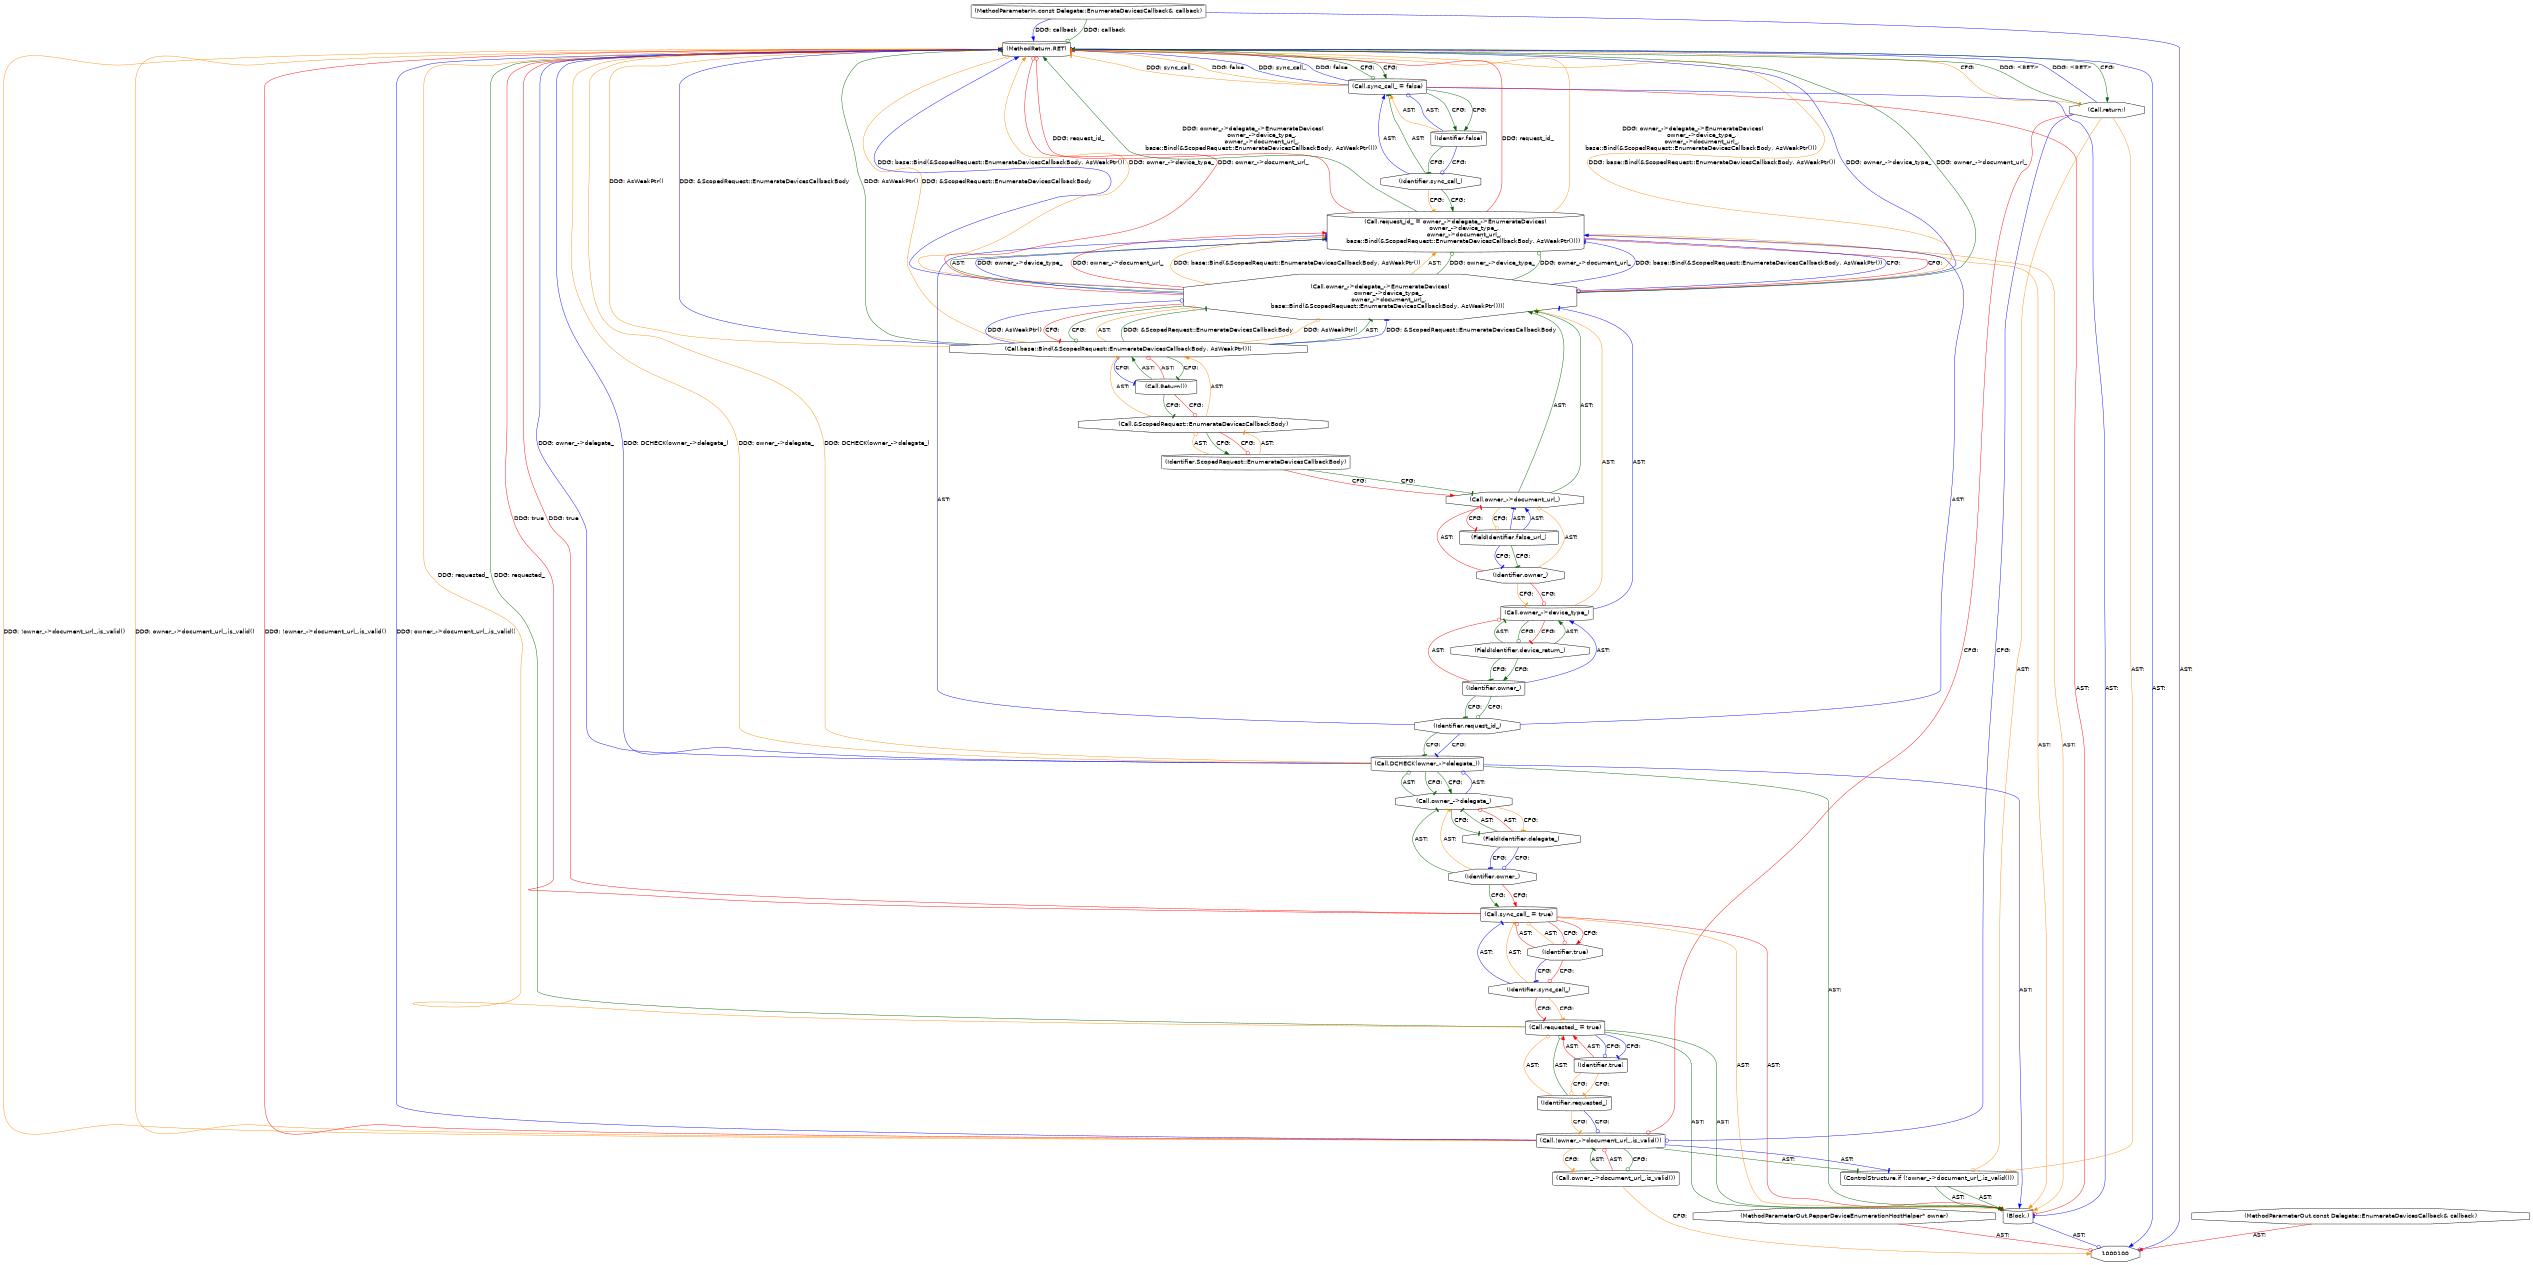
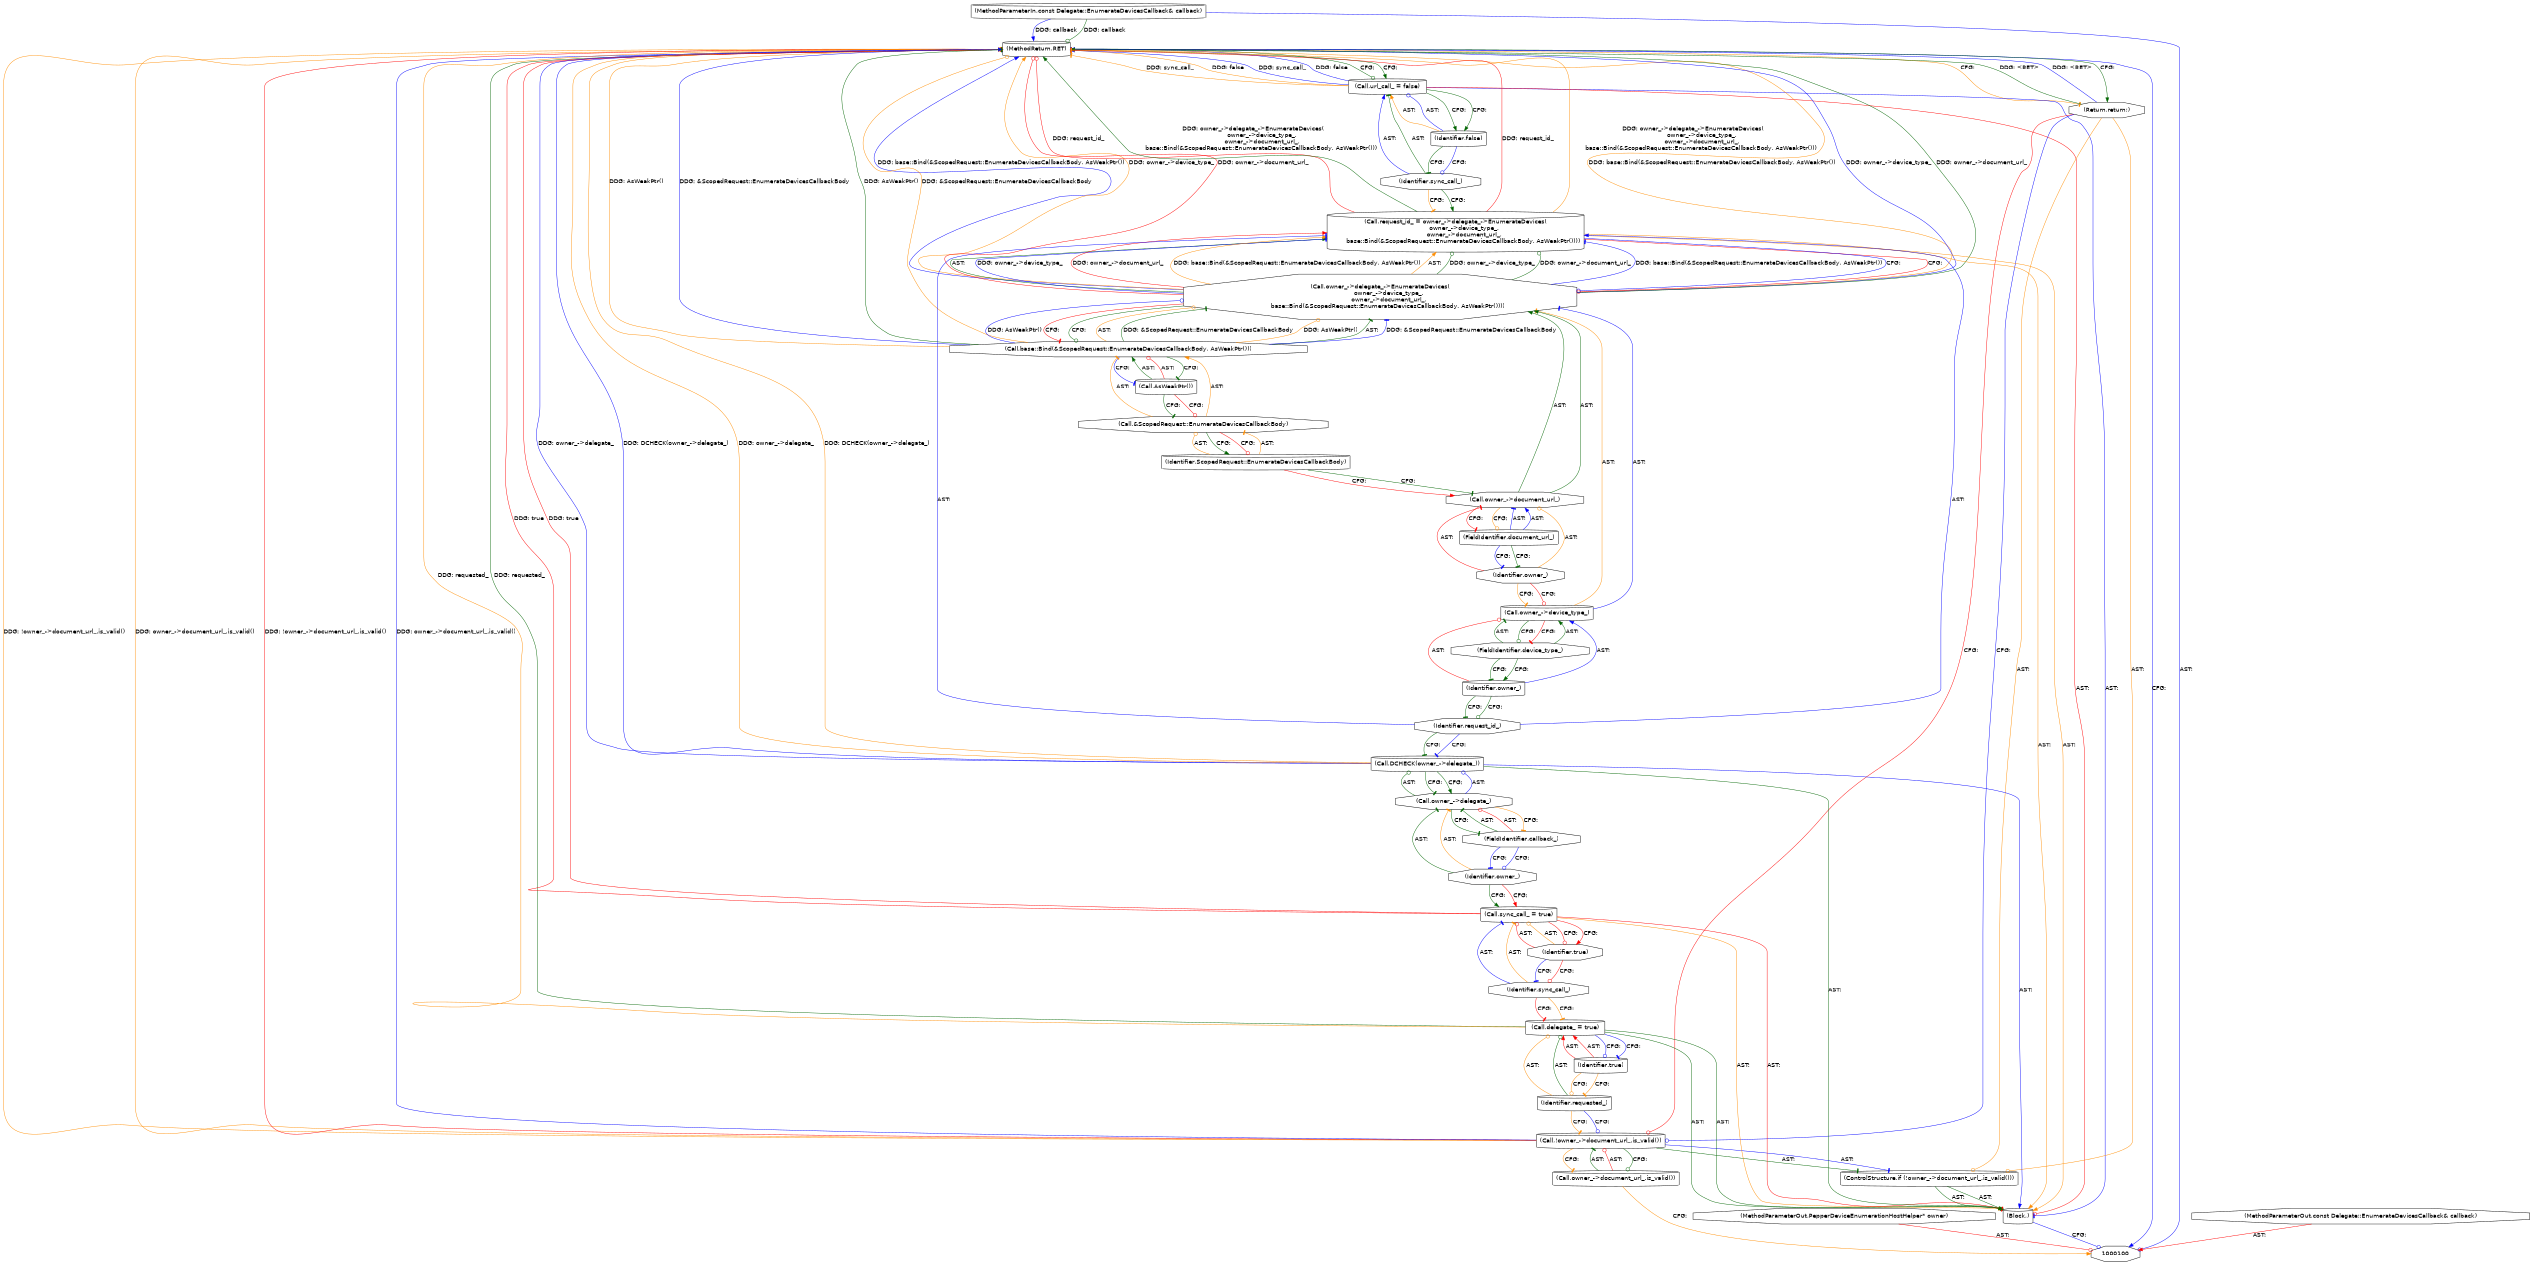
node "(Call,sync_call_ = false)": label "(Call,sync_call_ = false)" -> "(Call,url_call_ = false)"
node "(Call,return;)": label "(Call,return;)" -> "(Return,return;)"
node "(Call,Return())": label "(Call,Return())" -> "(Call,AsWeakPtr())"
node "(FieldIdentifier,false_url_)": label "(FieldIdentifier,false_url_)" -> "(FieldIdentifier,document_url_)"
node "(FieldIdentifier,device_return_)": label "(FieldIdentifier,device_return_)" -> "(FieldIdentifier,device_type_)"
edge "(MethodReturn,RET)" -> "1000100": label "AST: " -> "CFG: "
node "(FieldIdentifier,delegate_)": label "(FieldIdentifier,delegate_)" -> "(FieldIdentifier,callback_)"
node "(Call,requested_ = true)": label "(Call,requested_ = true)" -> "(Call,delegate_ = true)"
edge "(Block,)" -> "1000100": label "AST: " -> "CFG: "
